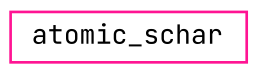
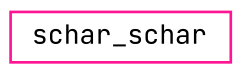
node "atomic_schar": label "atomic_schar" -> "schar_schar"
